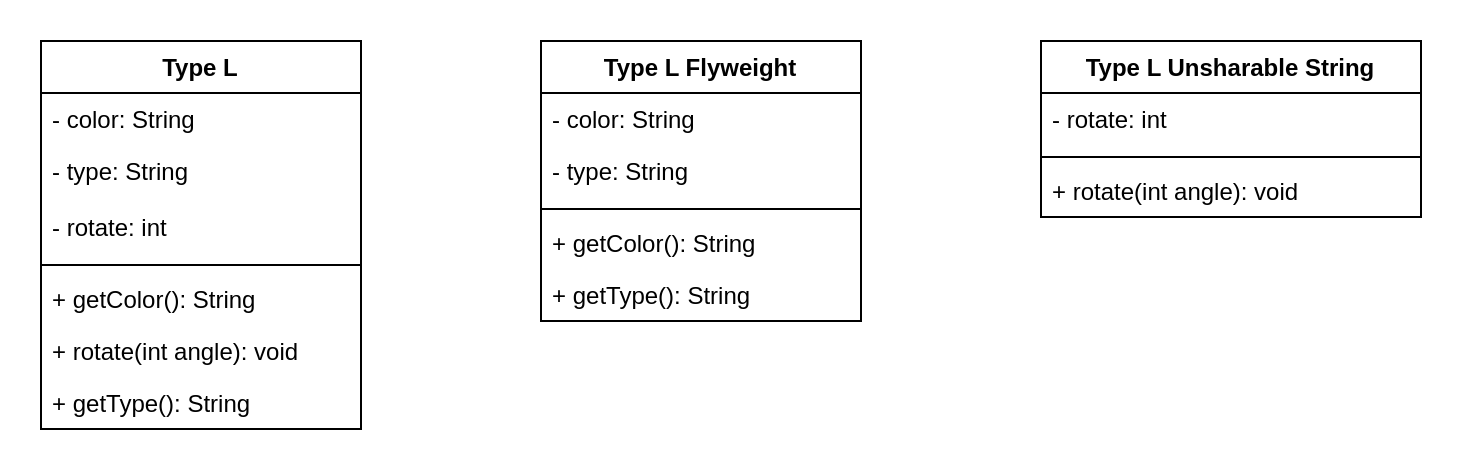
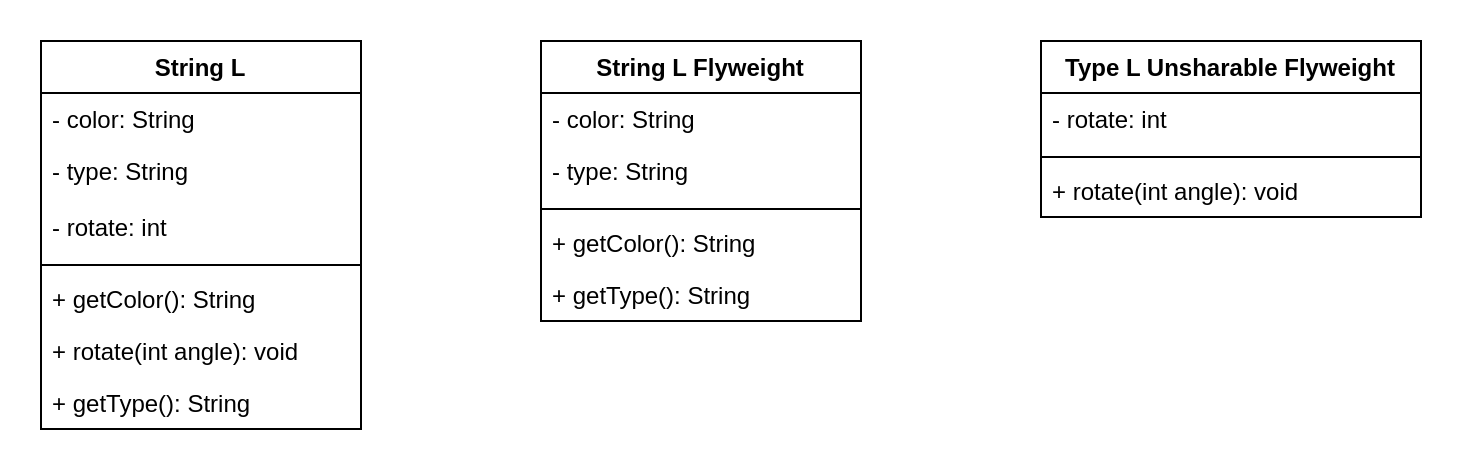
node "Type L": label "Type L" -> "String L"
node "Type L Flyweight": label "Type L Flyweight" -> "String L Flyweight"
node "Type L Unsharable String": label "Type L Unsharable String" -> "Type L Unsharable Flyweight"
